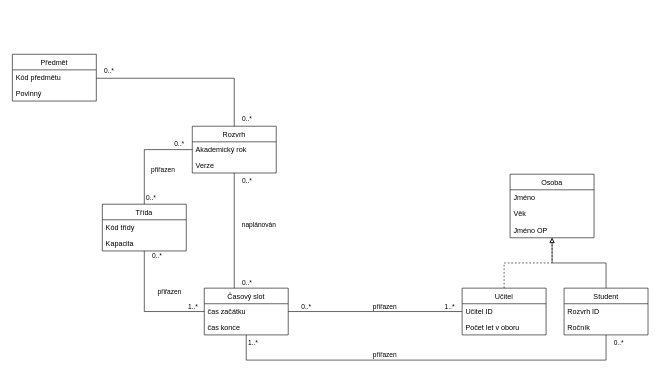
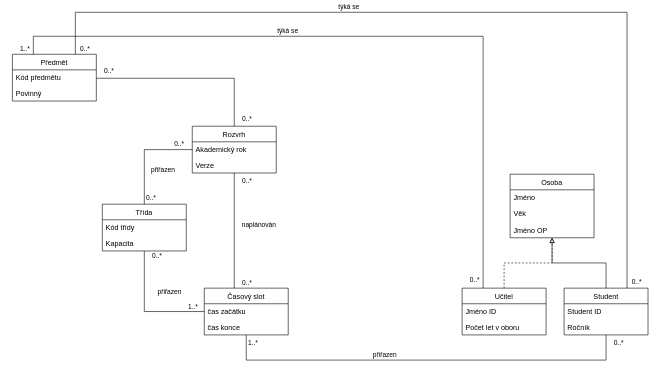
edge "Předmět" -- "Student": added, labels "0..*", "týká se", "0..*"
edge "Předmět" -- "Učitel": added, labels "1..*", "týká se", "0..*"
edge "Časový slot" -- "Učitel": removed, labels "0..*", "přiřazen", "1..*"
node "Učitel ID": label "Učitel ID" -> "Jméno ID"
node "Rozvrh ID": label "Rozvrh ID" -> "Student ID"
